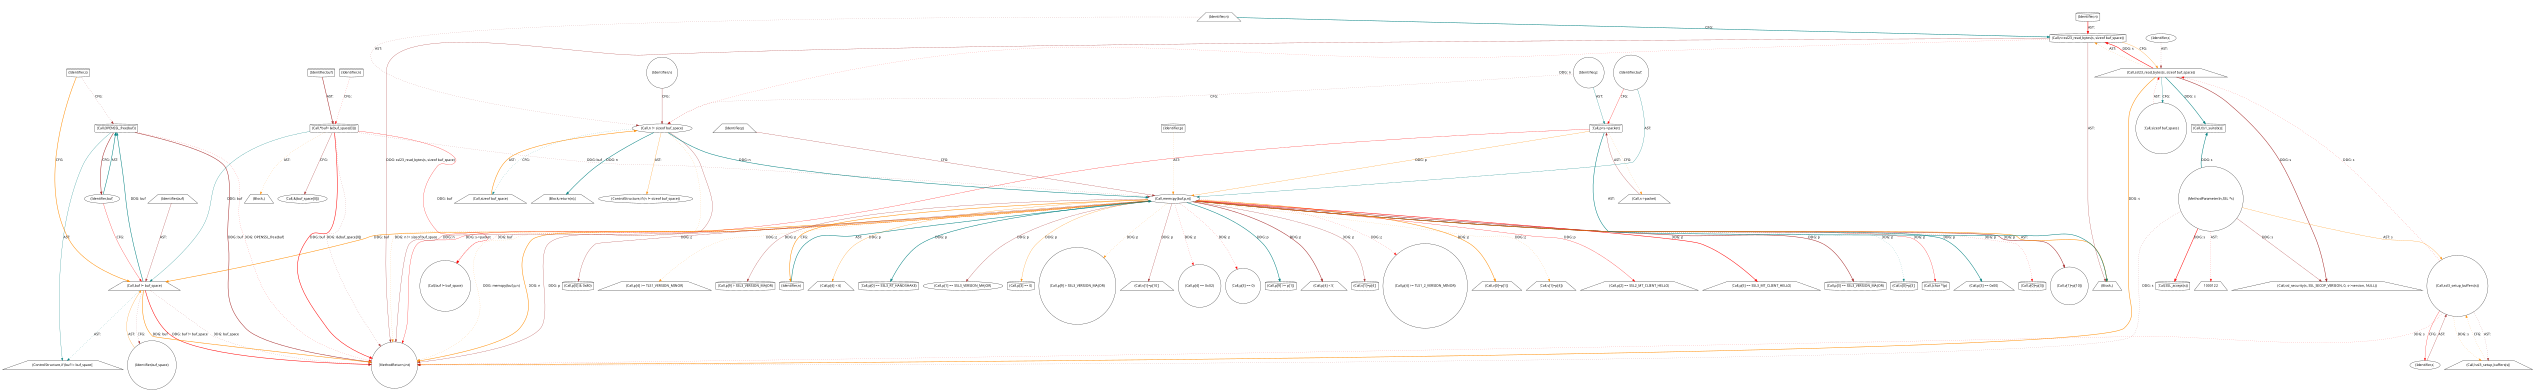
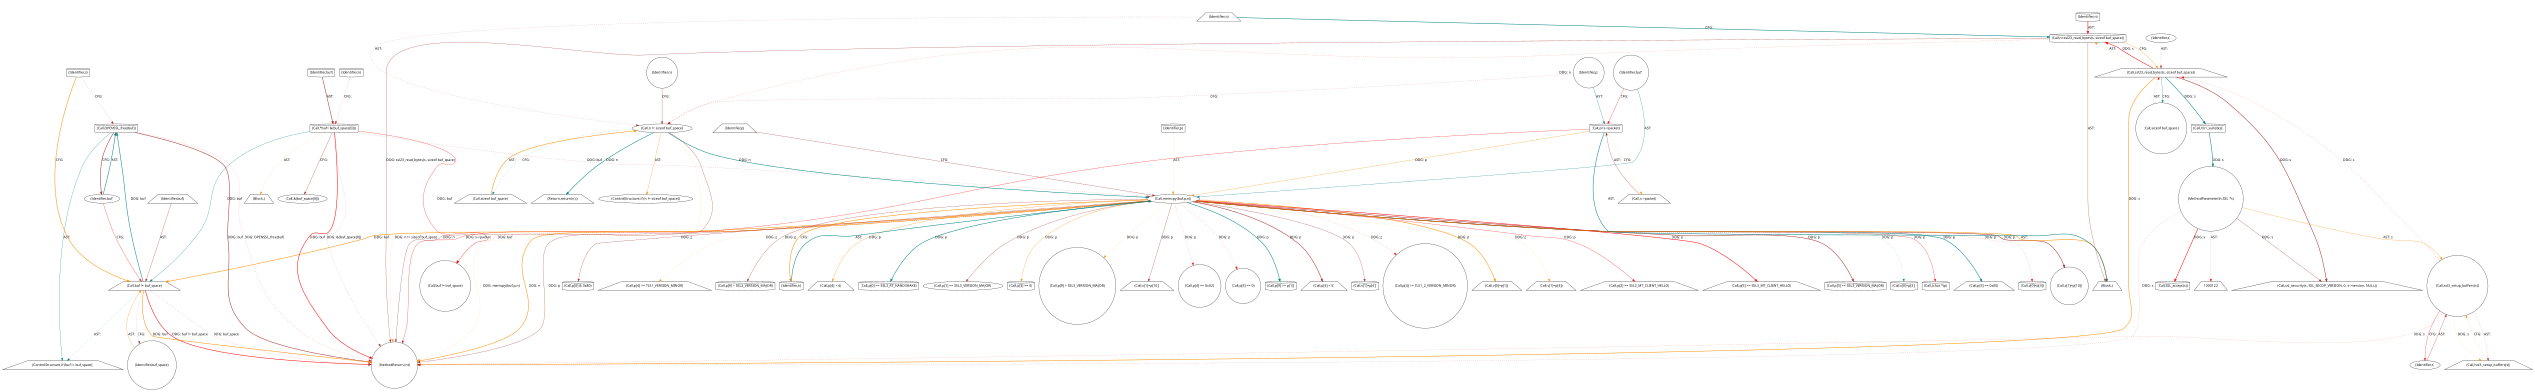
edge "(MethodParameterIn,SSL *s)" -> "(Call,tls1_suiteb(s))": reversed
node "(Block,return(n);)": label "(Block,return(n);)" -> "(Return,return(n);)"
